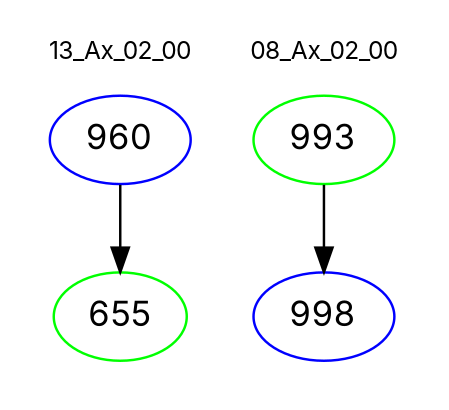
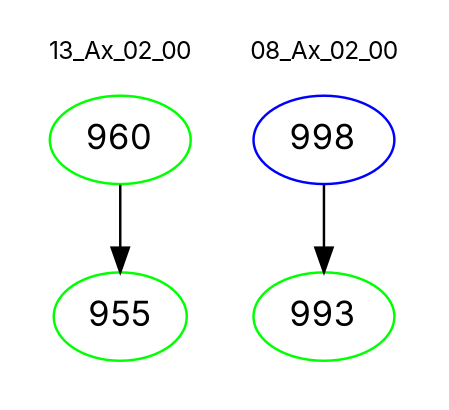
node "960": color blue -> green
edge "993" -> "998": reversed
node "655": label "655" -> "955"
